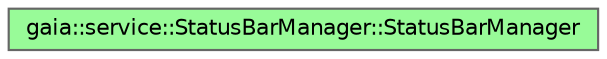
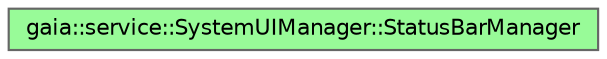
node "gaia::service::StatusBarManager::StatusBarManager": label "gaia::service::StatusBarManager::StatusBarManager" -> "gaia::service::SystemUIManager::StatusBarManager"
